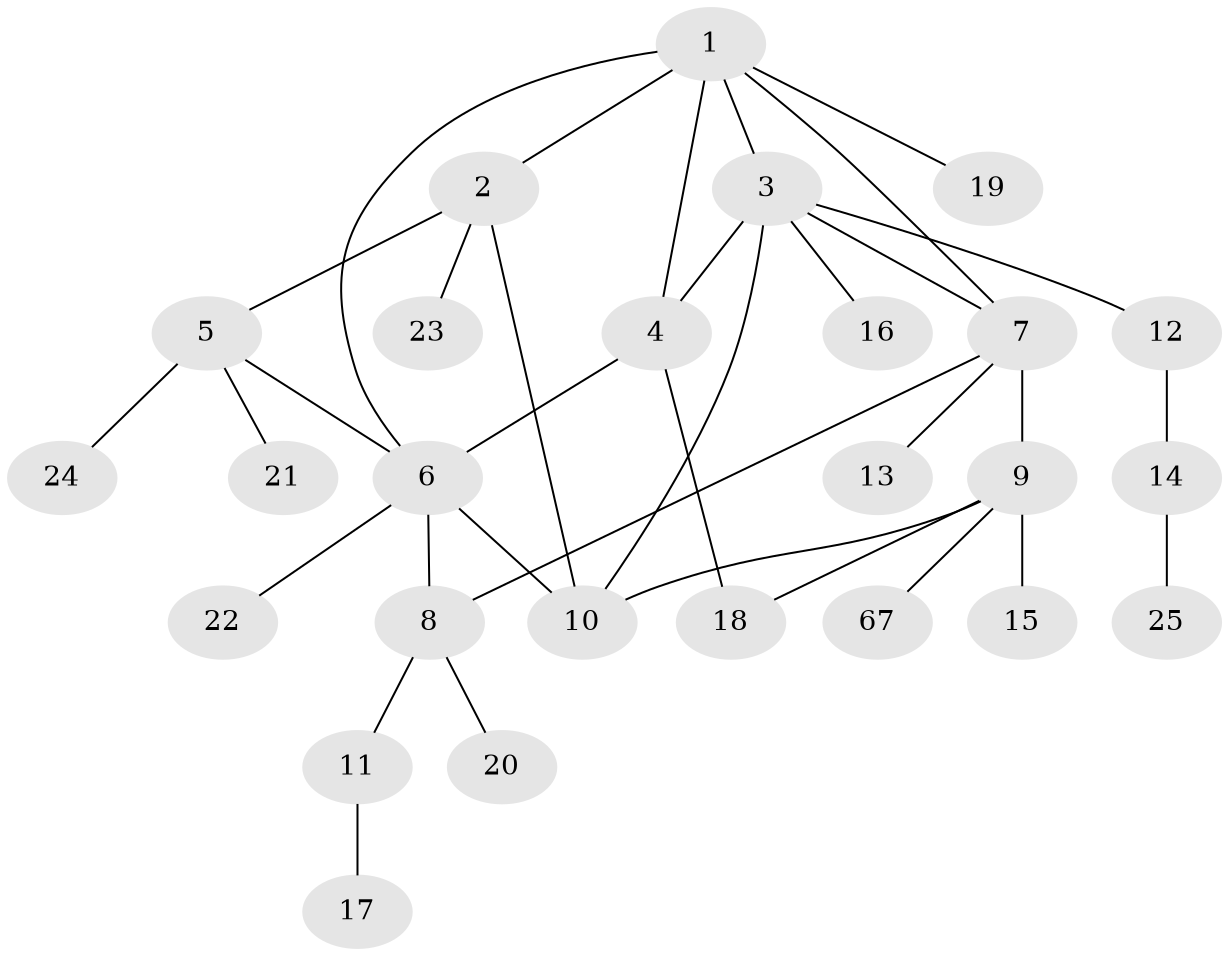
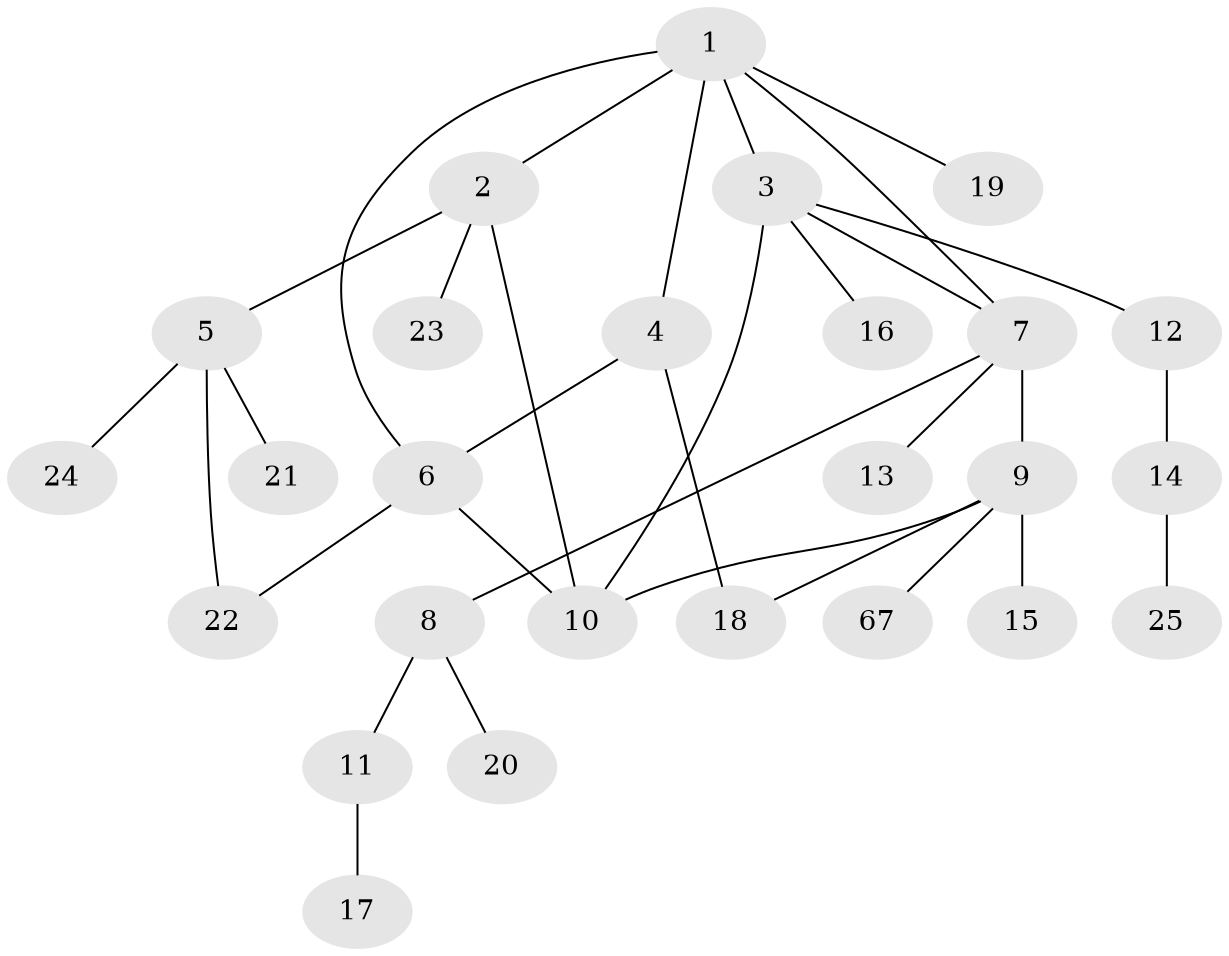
edge "3" -- "4": removed
edge "5" -- "6": now "5" -- "22"
edge "6" -- "8": removed
